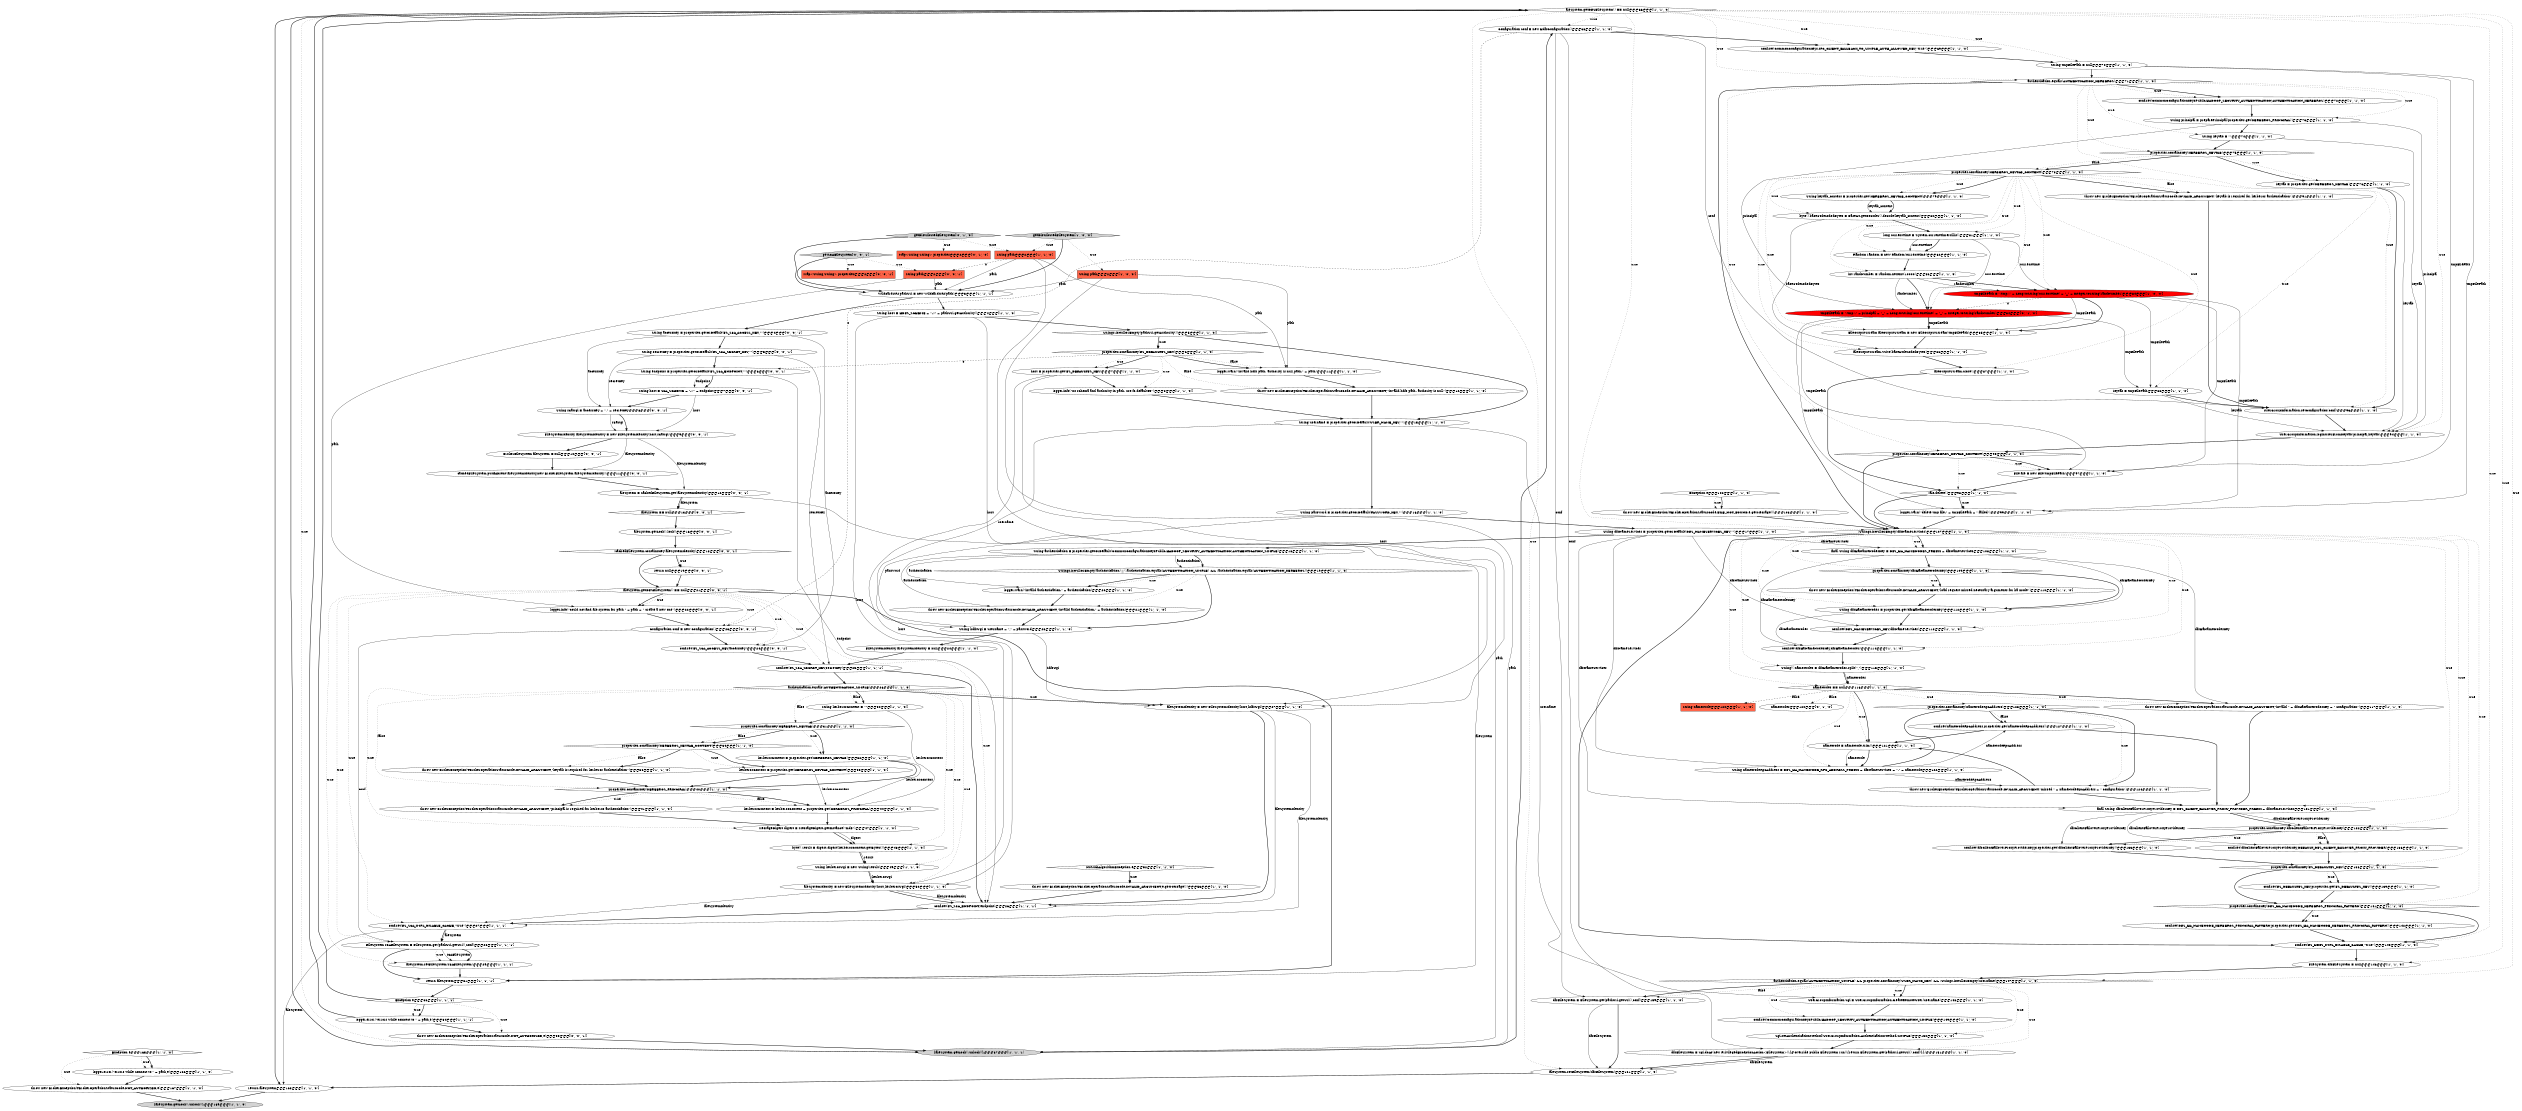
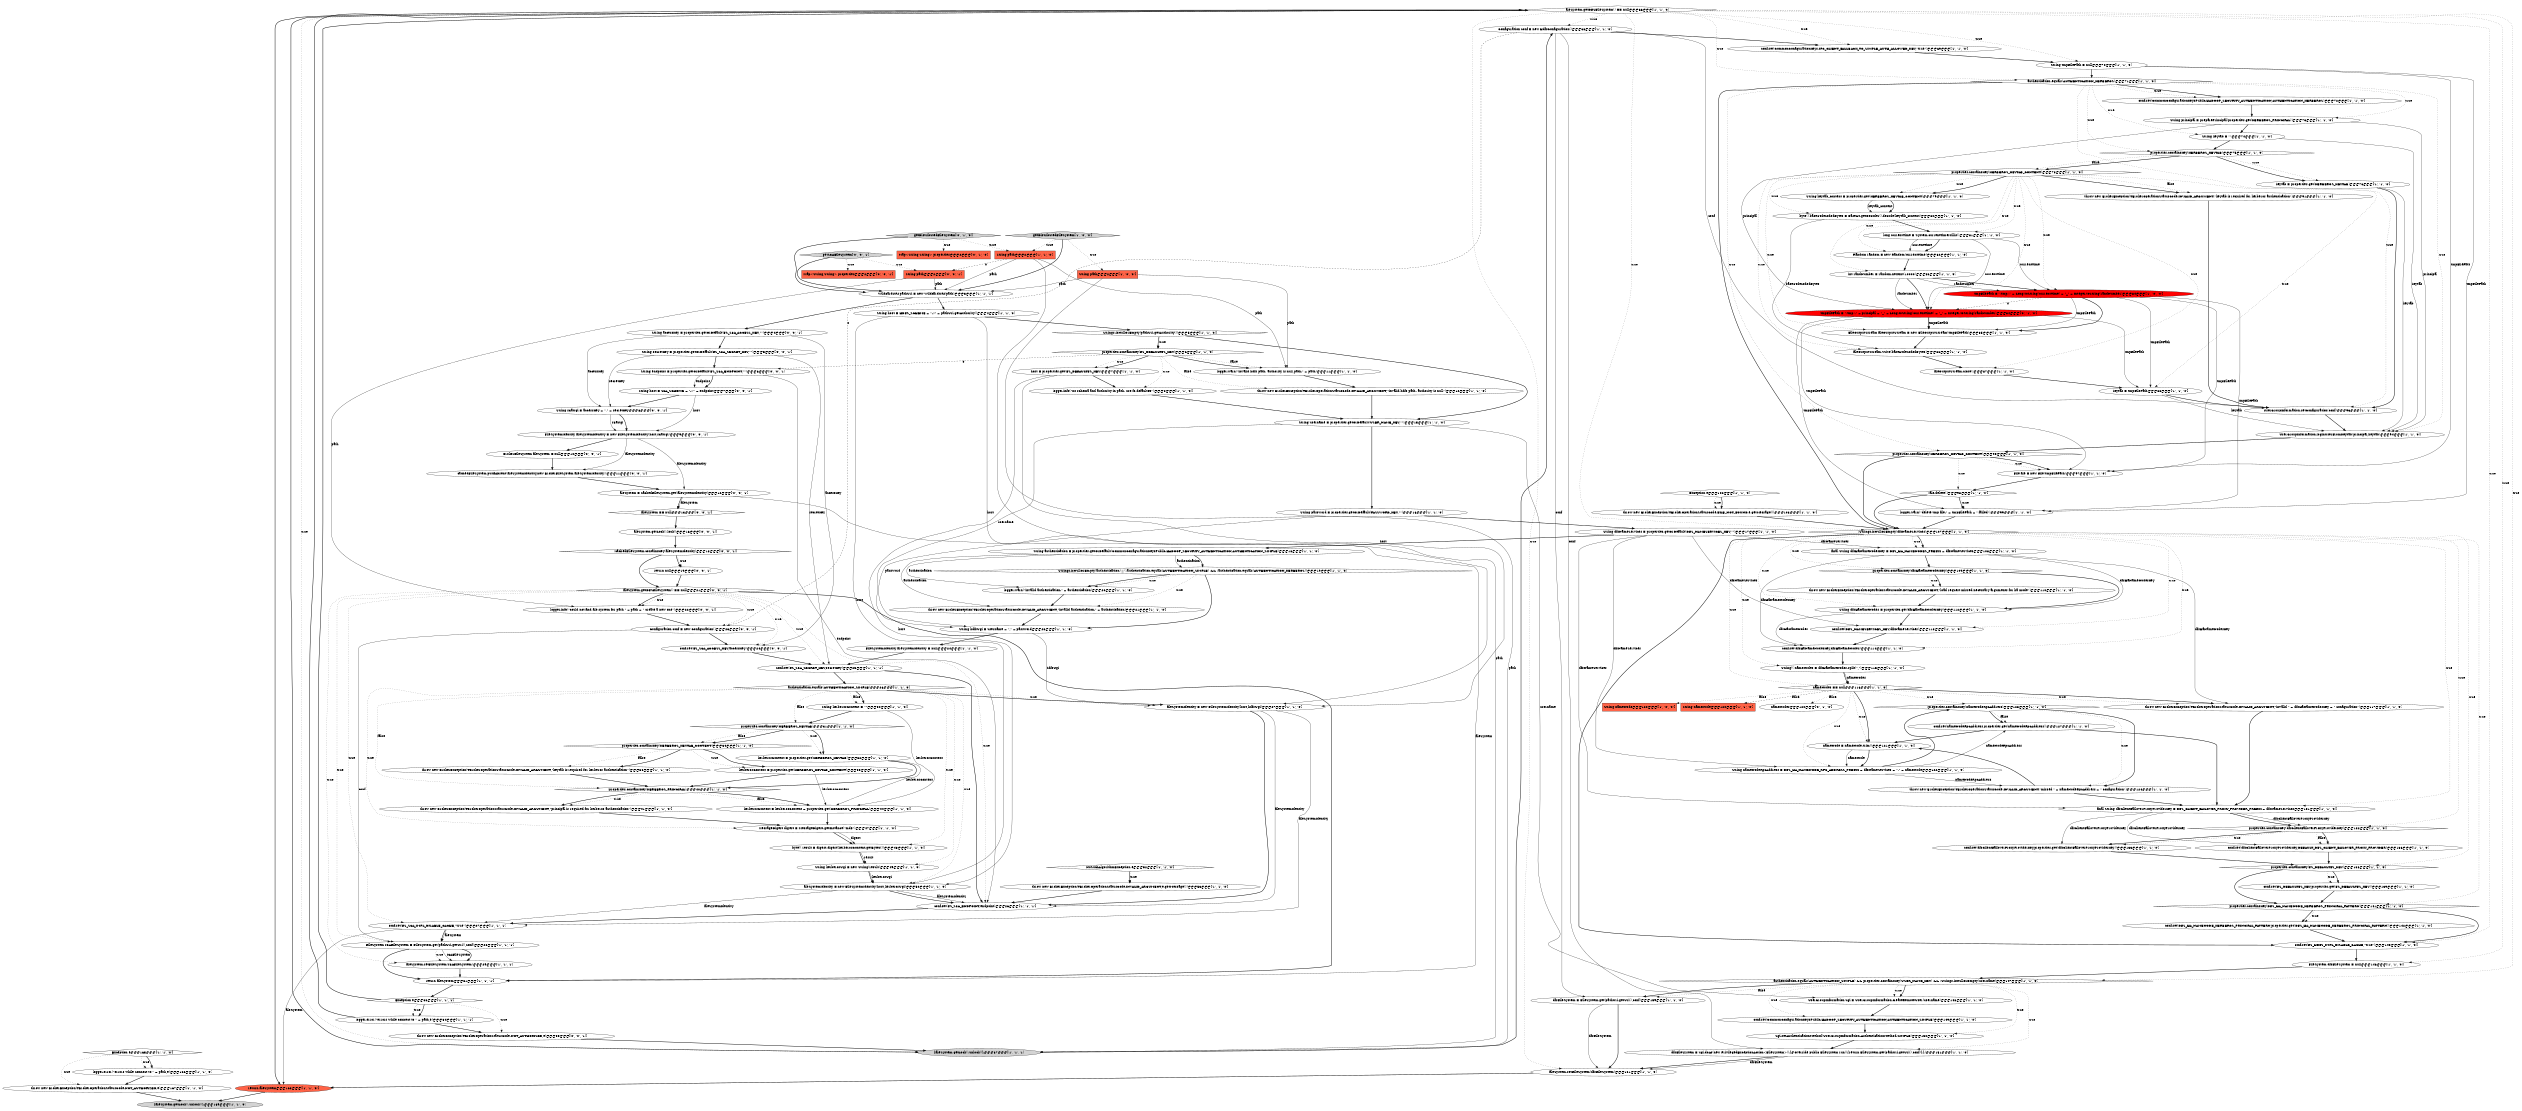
edge "fileOutputStream.close()@@@87@@@['1', '1', '0']" -> "!file.delete()@@@98@@@['1', '1', '0']": now "fileOutputStream.close()@@@87@@@['1', '1', '0']" -> "keytab = tmpFilePath@@@88@@@['1', '1', '0']"
node "String nameNode@@@120@@@['1', '0', '0']": added
node "return fileSystem@@@163@@@['1', '1', '0']": fillcolor white -> tomato
